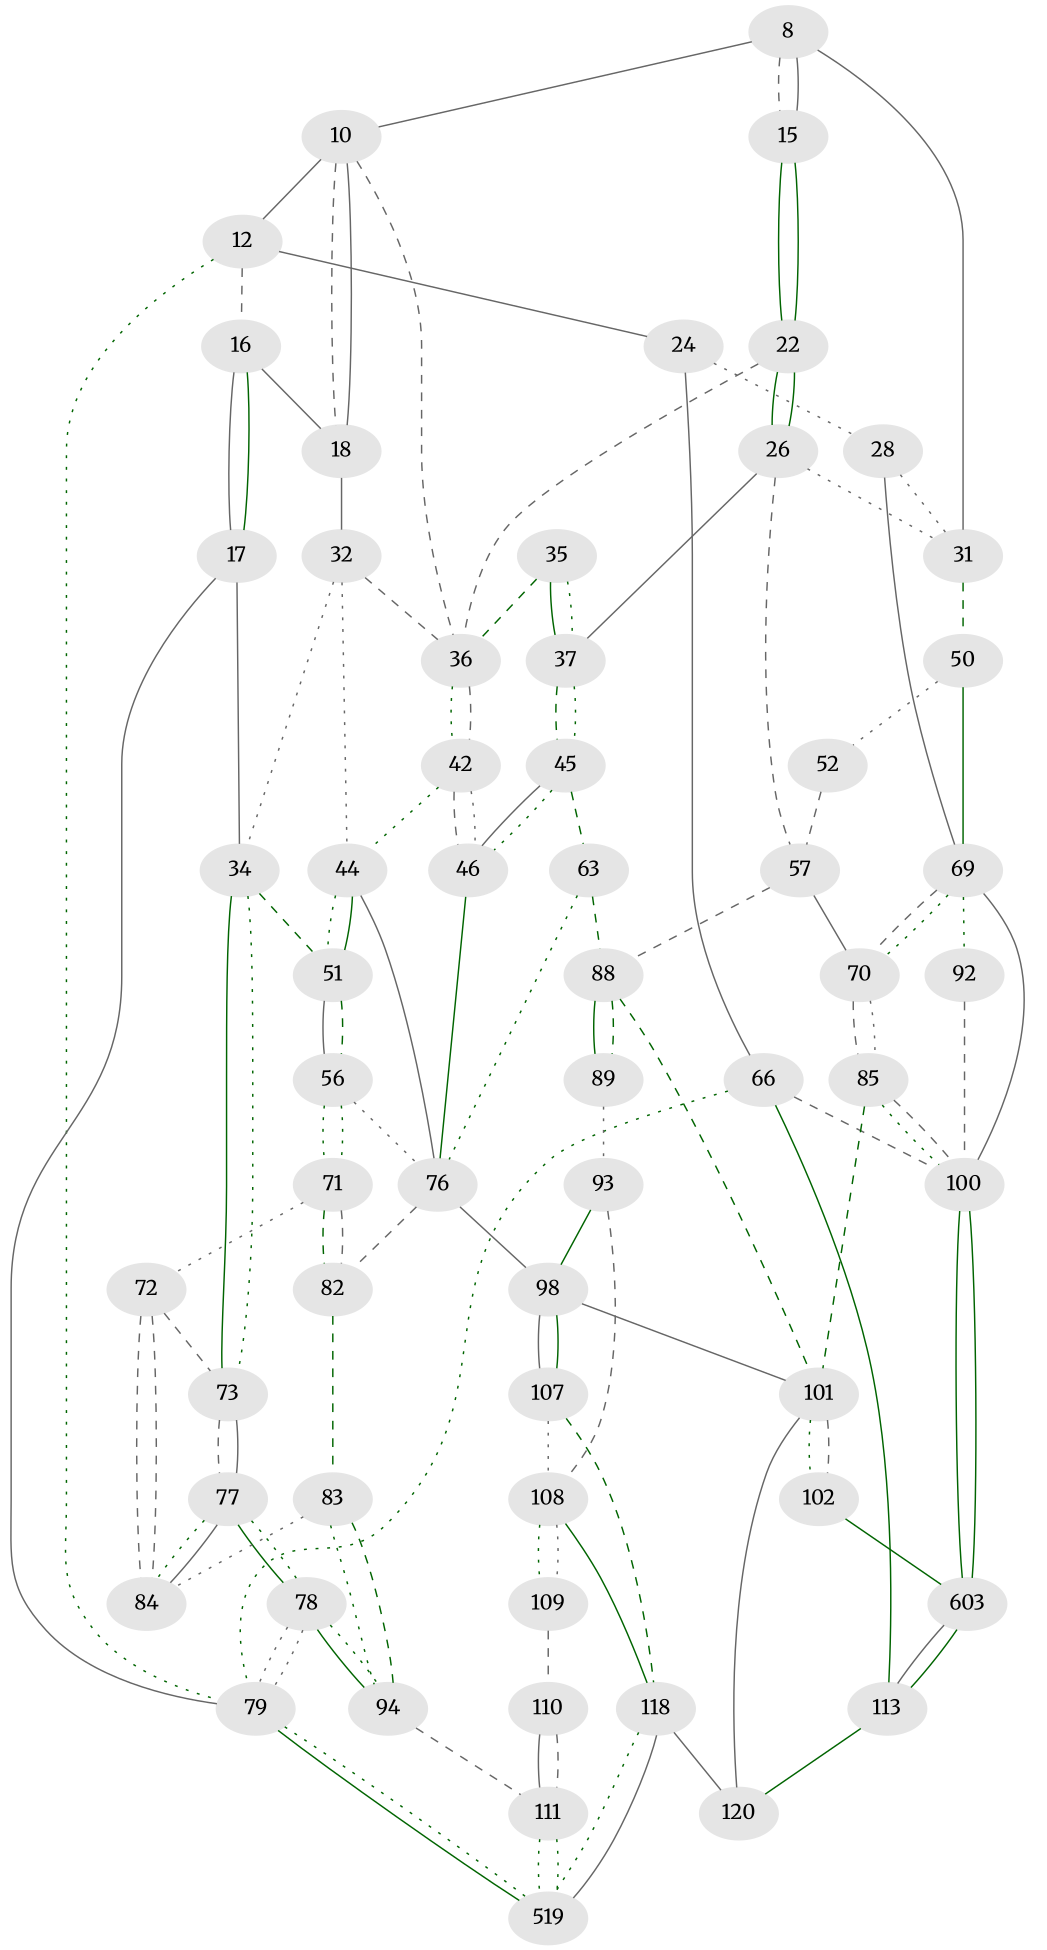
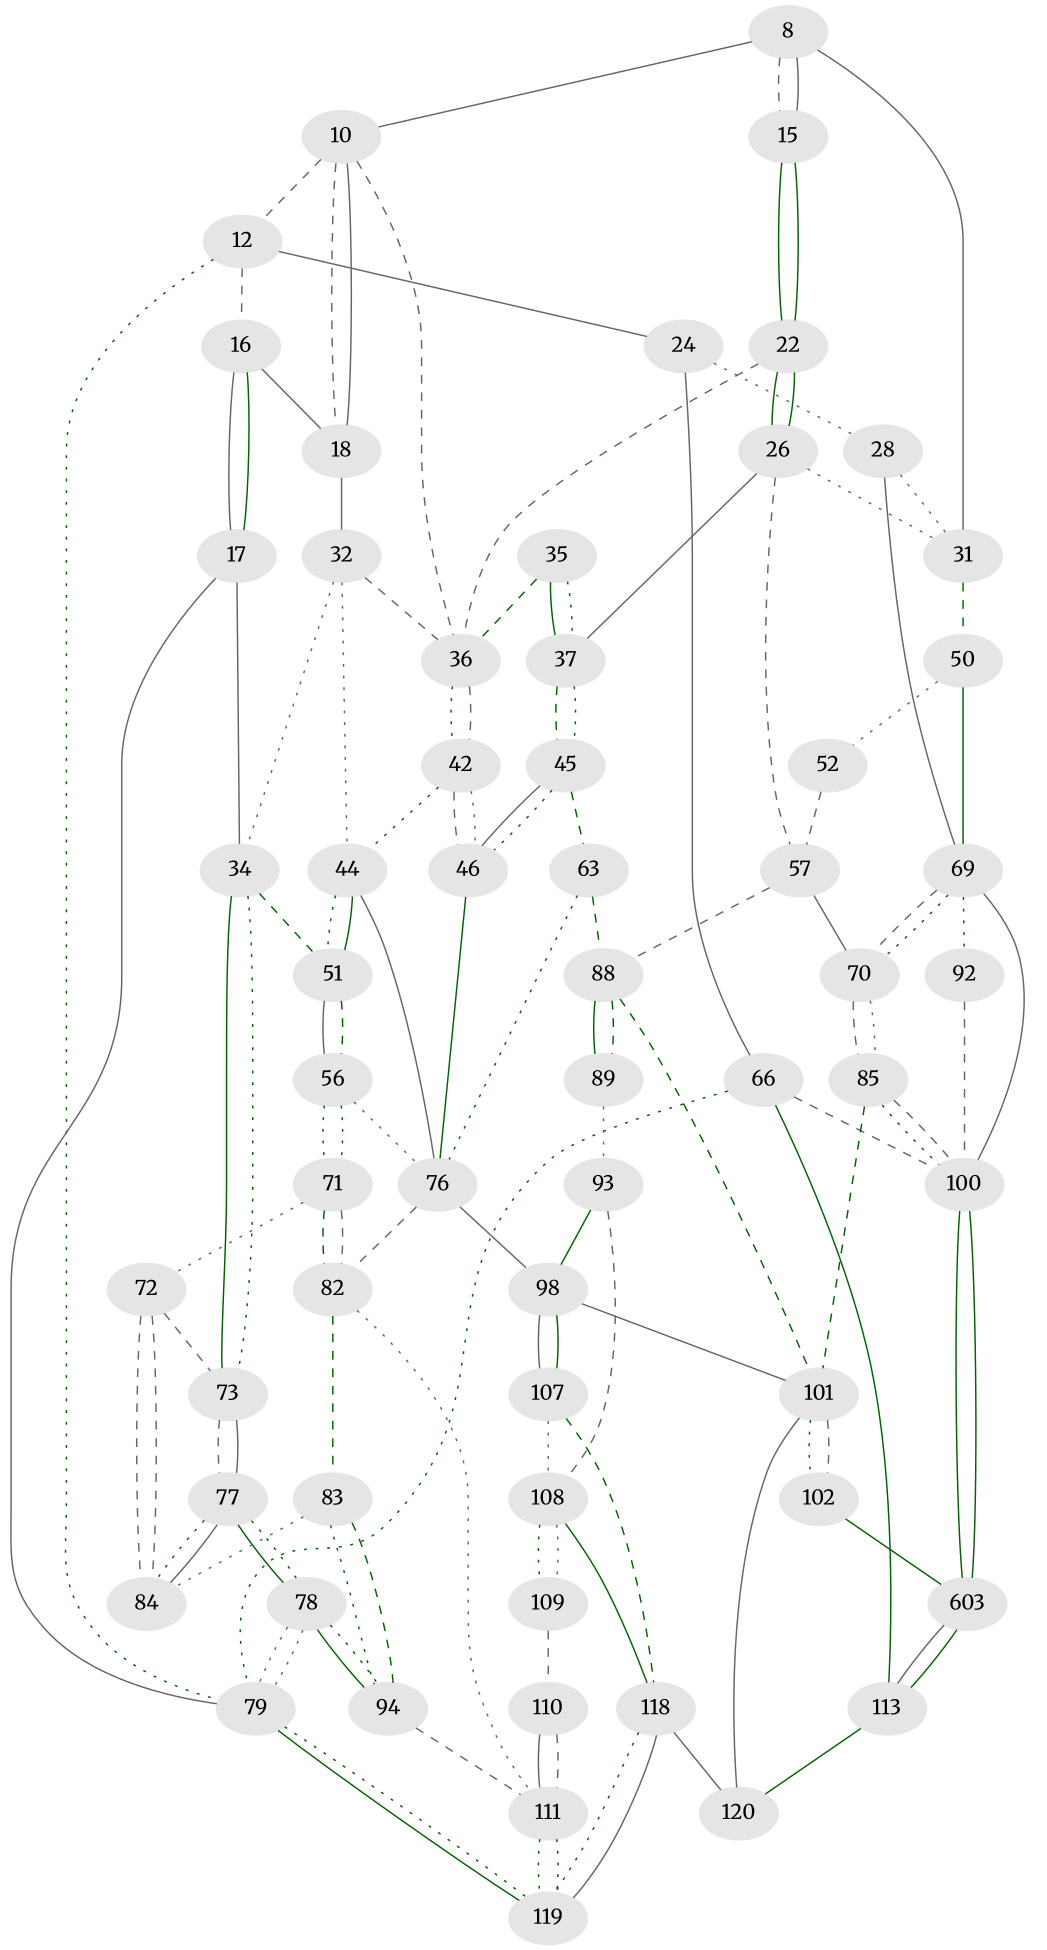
edge "10" -- "12": style solid -> dashed
edge "82" -- "111": added
node "519": label "519" -> "119"
